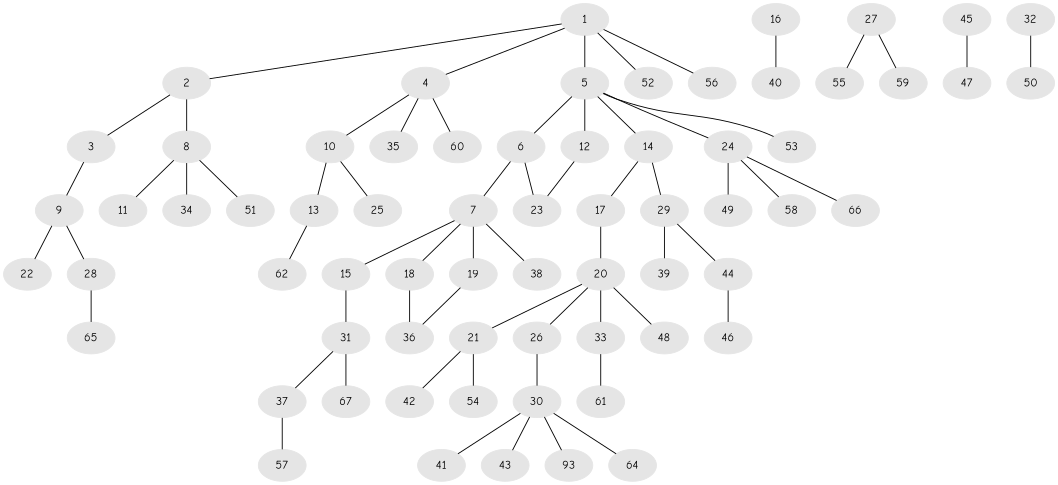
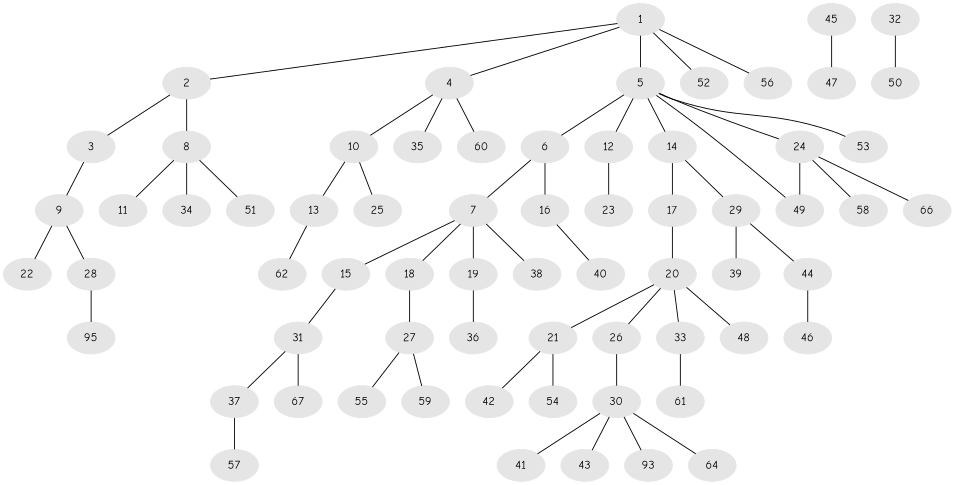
edge "5" -- "49": added
edge "6" -- "23": now "6" -- "16"
edge "18" -- "36": now "18" -- "27"
node "65": label "65" -> "95"
